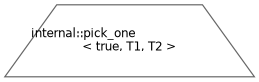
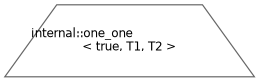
node "internal::pick_one < true, T1, T2 >": label "internal::pick_one < true, T1, T2 >" -> "internal::one_one < true, T1, T2 >"
